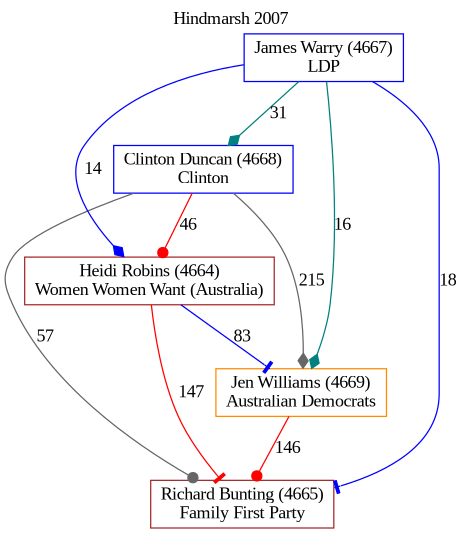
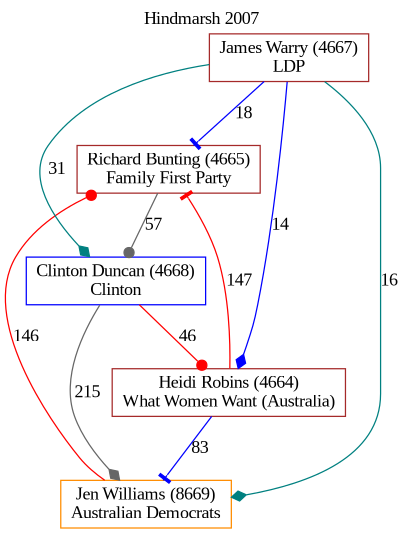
node "James Warry (4667) LDP": color blue -> brown
node "Heidi Robins (4664) Women Women Want (Australia)": label "Heidi Robins (4664) Women Women Want (Australia)" -> "Heidi Robins (4664) What Women Want (Australia)"
edge "Clinton Duncan (4668) Clinton" -> "Richard Bunting (4665) Family First Party": reversed
node "Jen Williams (4669) Australian Democrats": label "Jen Williams (4669) Australian Democrats" -> "Jen Williams (8669) Australian Democrats"
